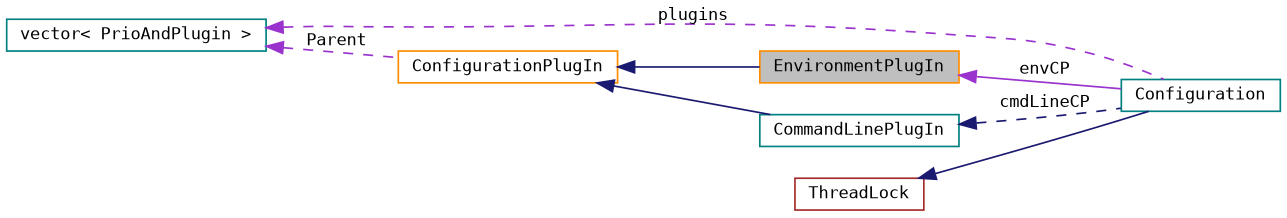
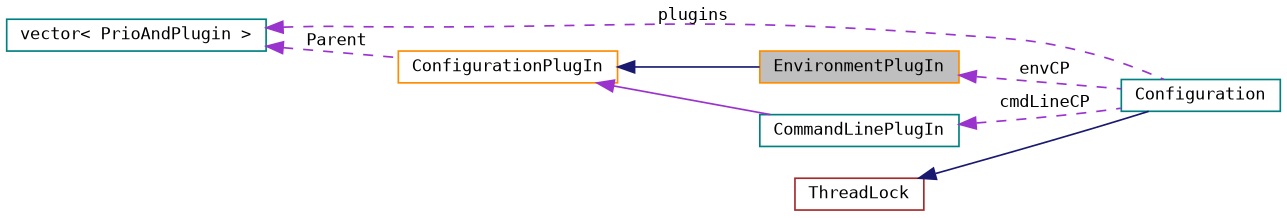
edge "Configuration" -> "EnvironmentPlugIn": style solid -> dashed
edge "CommandLinePlugIn" -> "ConfigurationPlugIn": color midnightblue -> darkorchid3
edge "Configuration" -> "CommandLinePlugIn": color midnightblue -> darkorchid3
